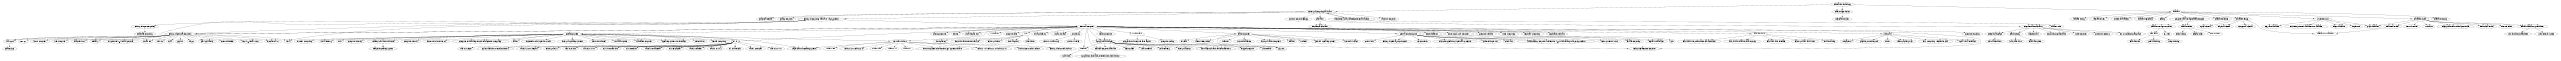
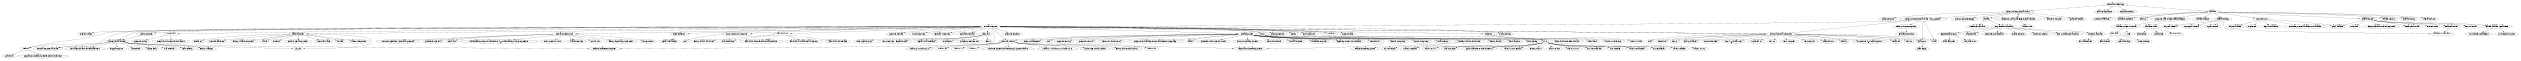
edge "Data storage device" -> "Information ethics": now "Information technology" -> "Information ethics"
node "Visual display unit": label "Visual display unit" -> "Lion display unit"
node "Flash memory": label "Flash memory" -> "Experimental memory"
node "Apple II": label "Apple II" -> "Yosemite II"
node "Memory management": added
